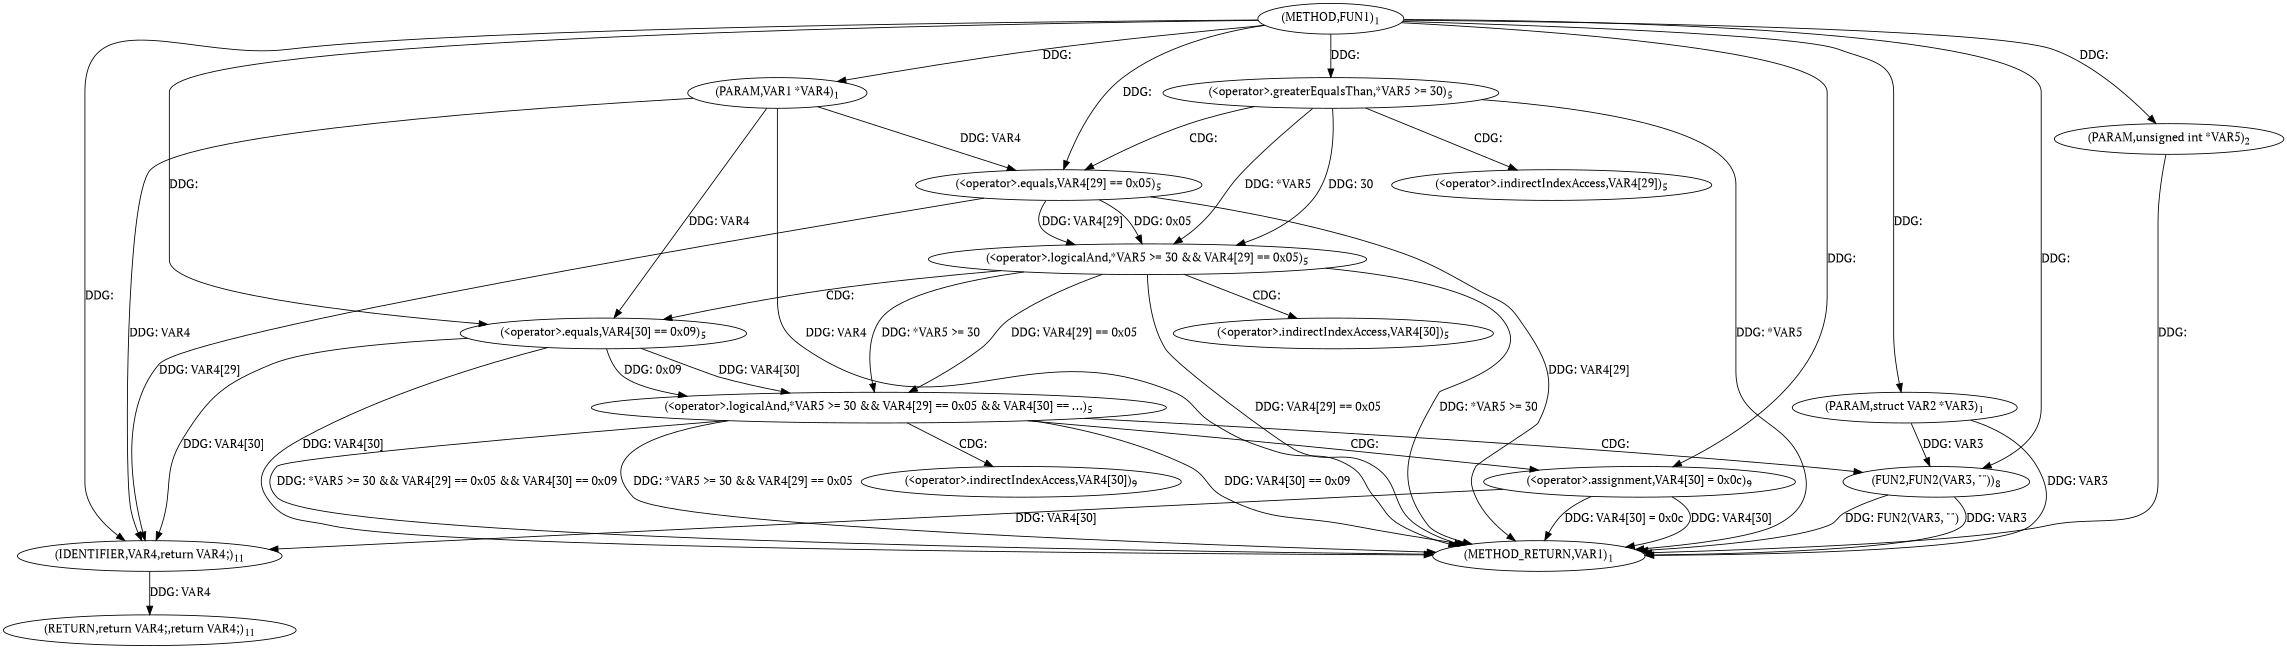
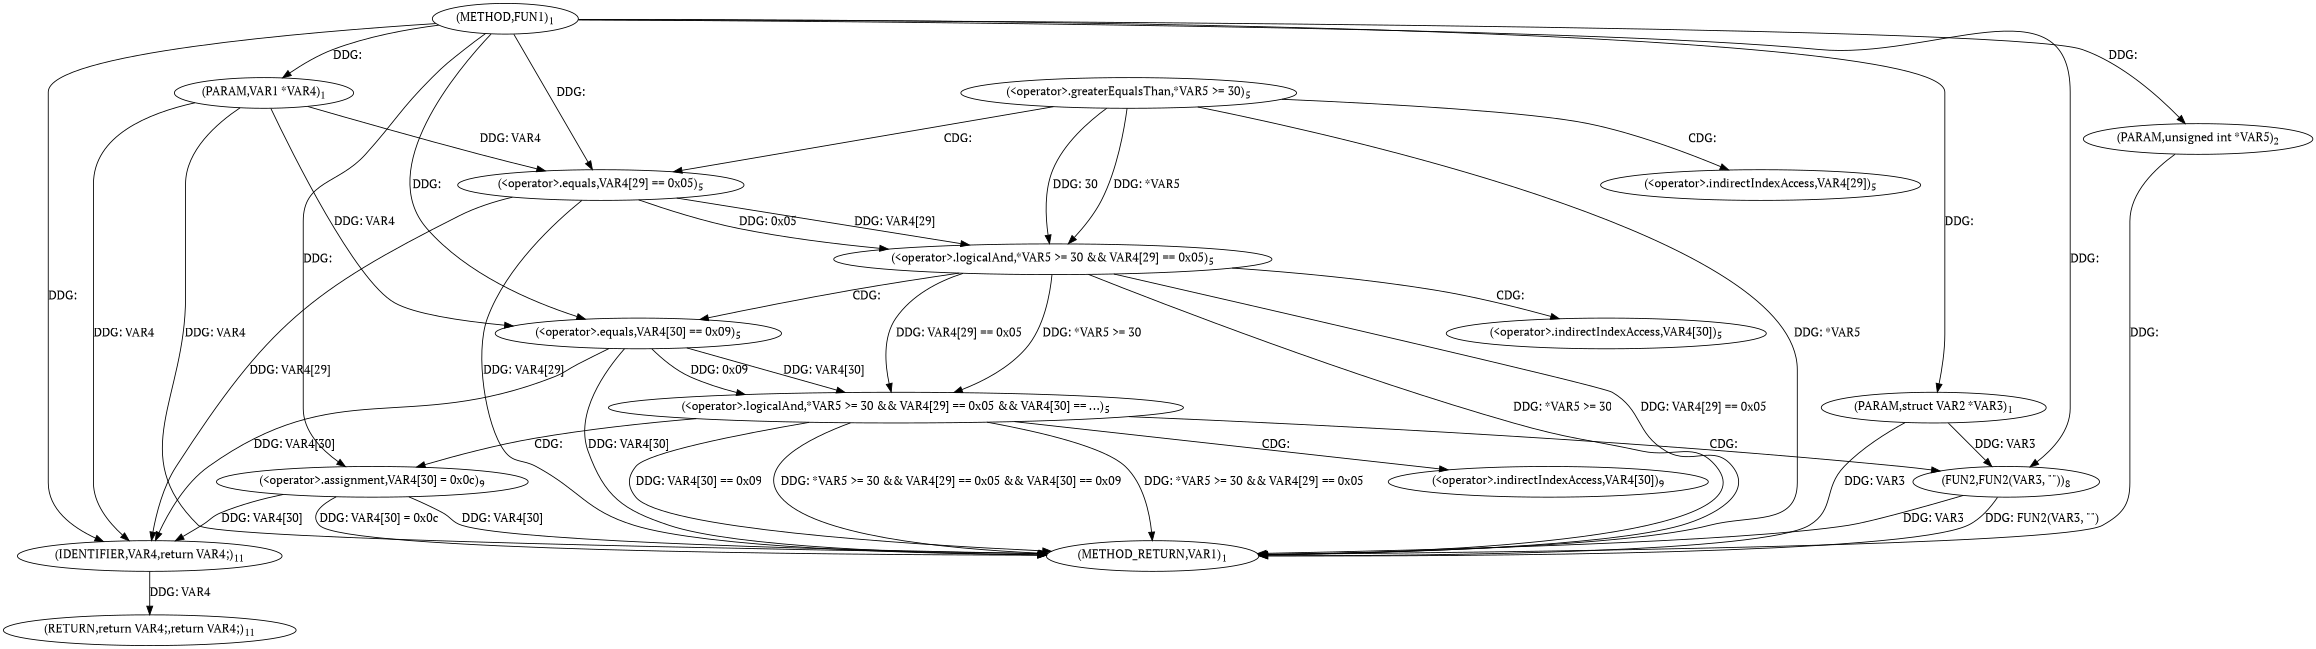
edge "(METHOD,FUN1)" -> "(<operator>.greaterEqualsThan,*VAR5 >= 30)": removed, label "DDG:"
